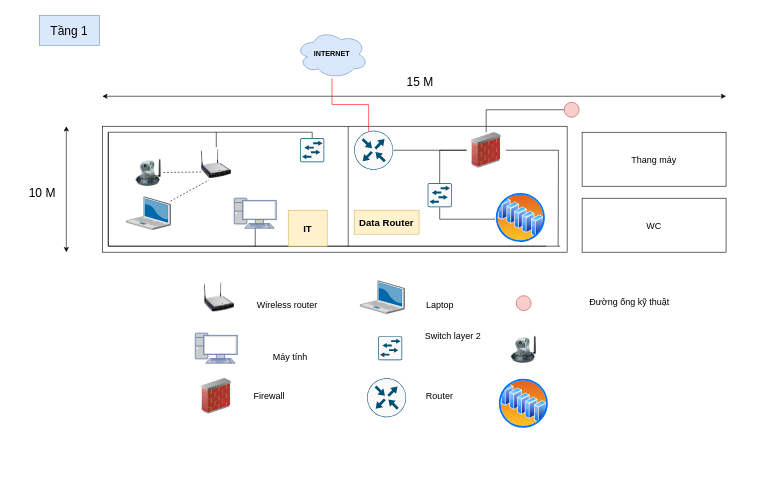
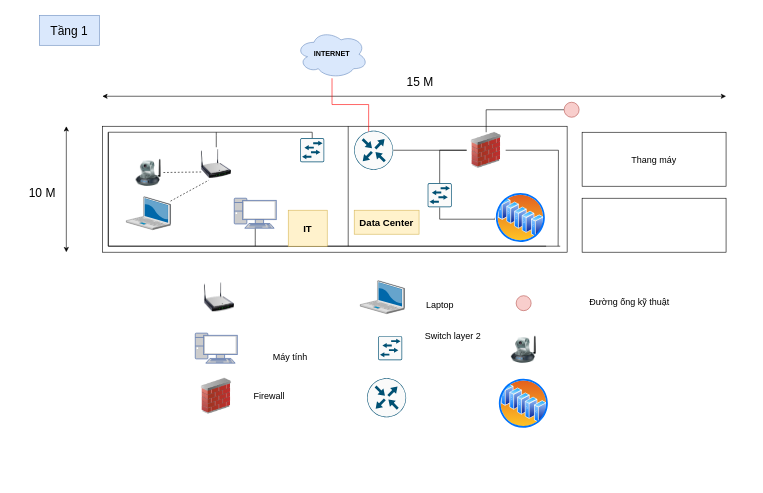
node "Data Router": label "Data Router" -> "Data Center"
node "WC": removed
node "Wireless router": removed
node "Router": removed
